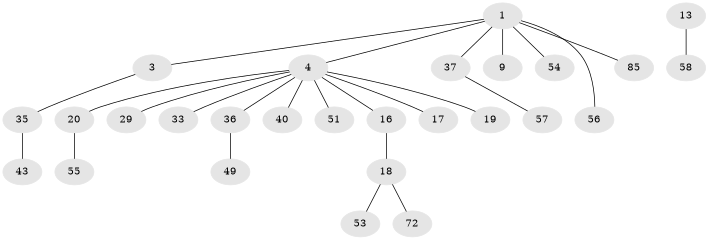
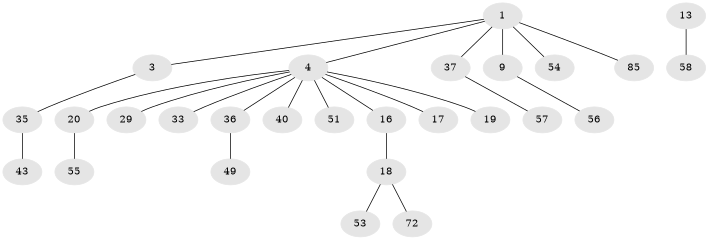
edge "1" -- "56": now "9" -- "56"
